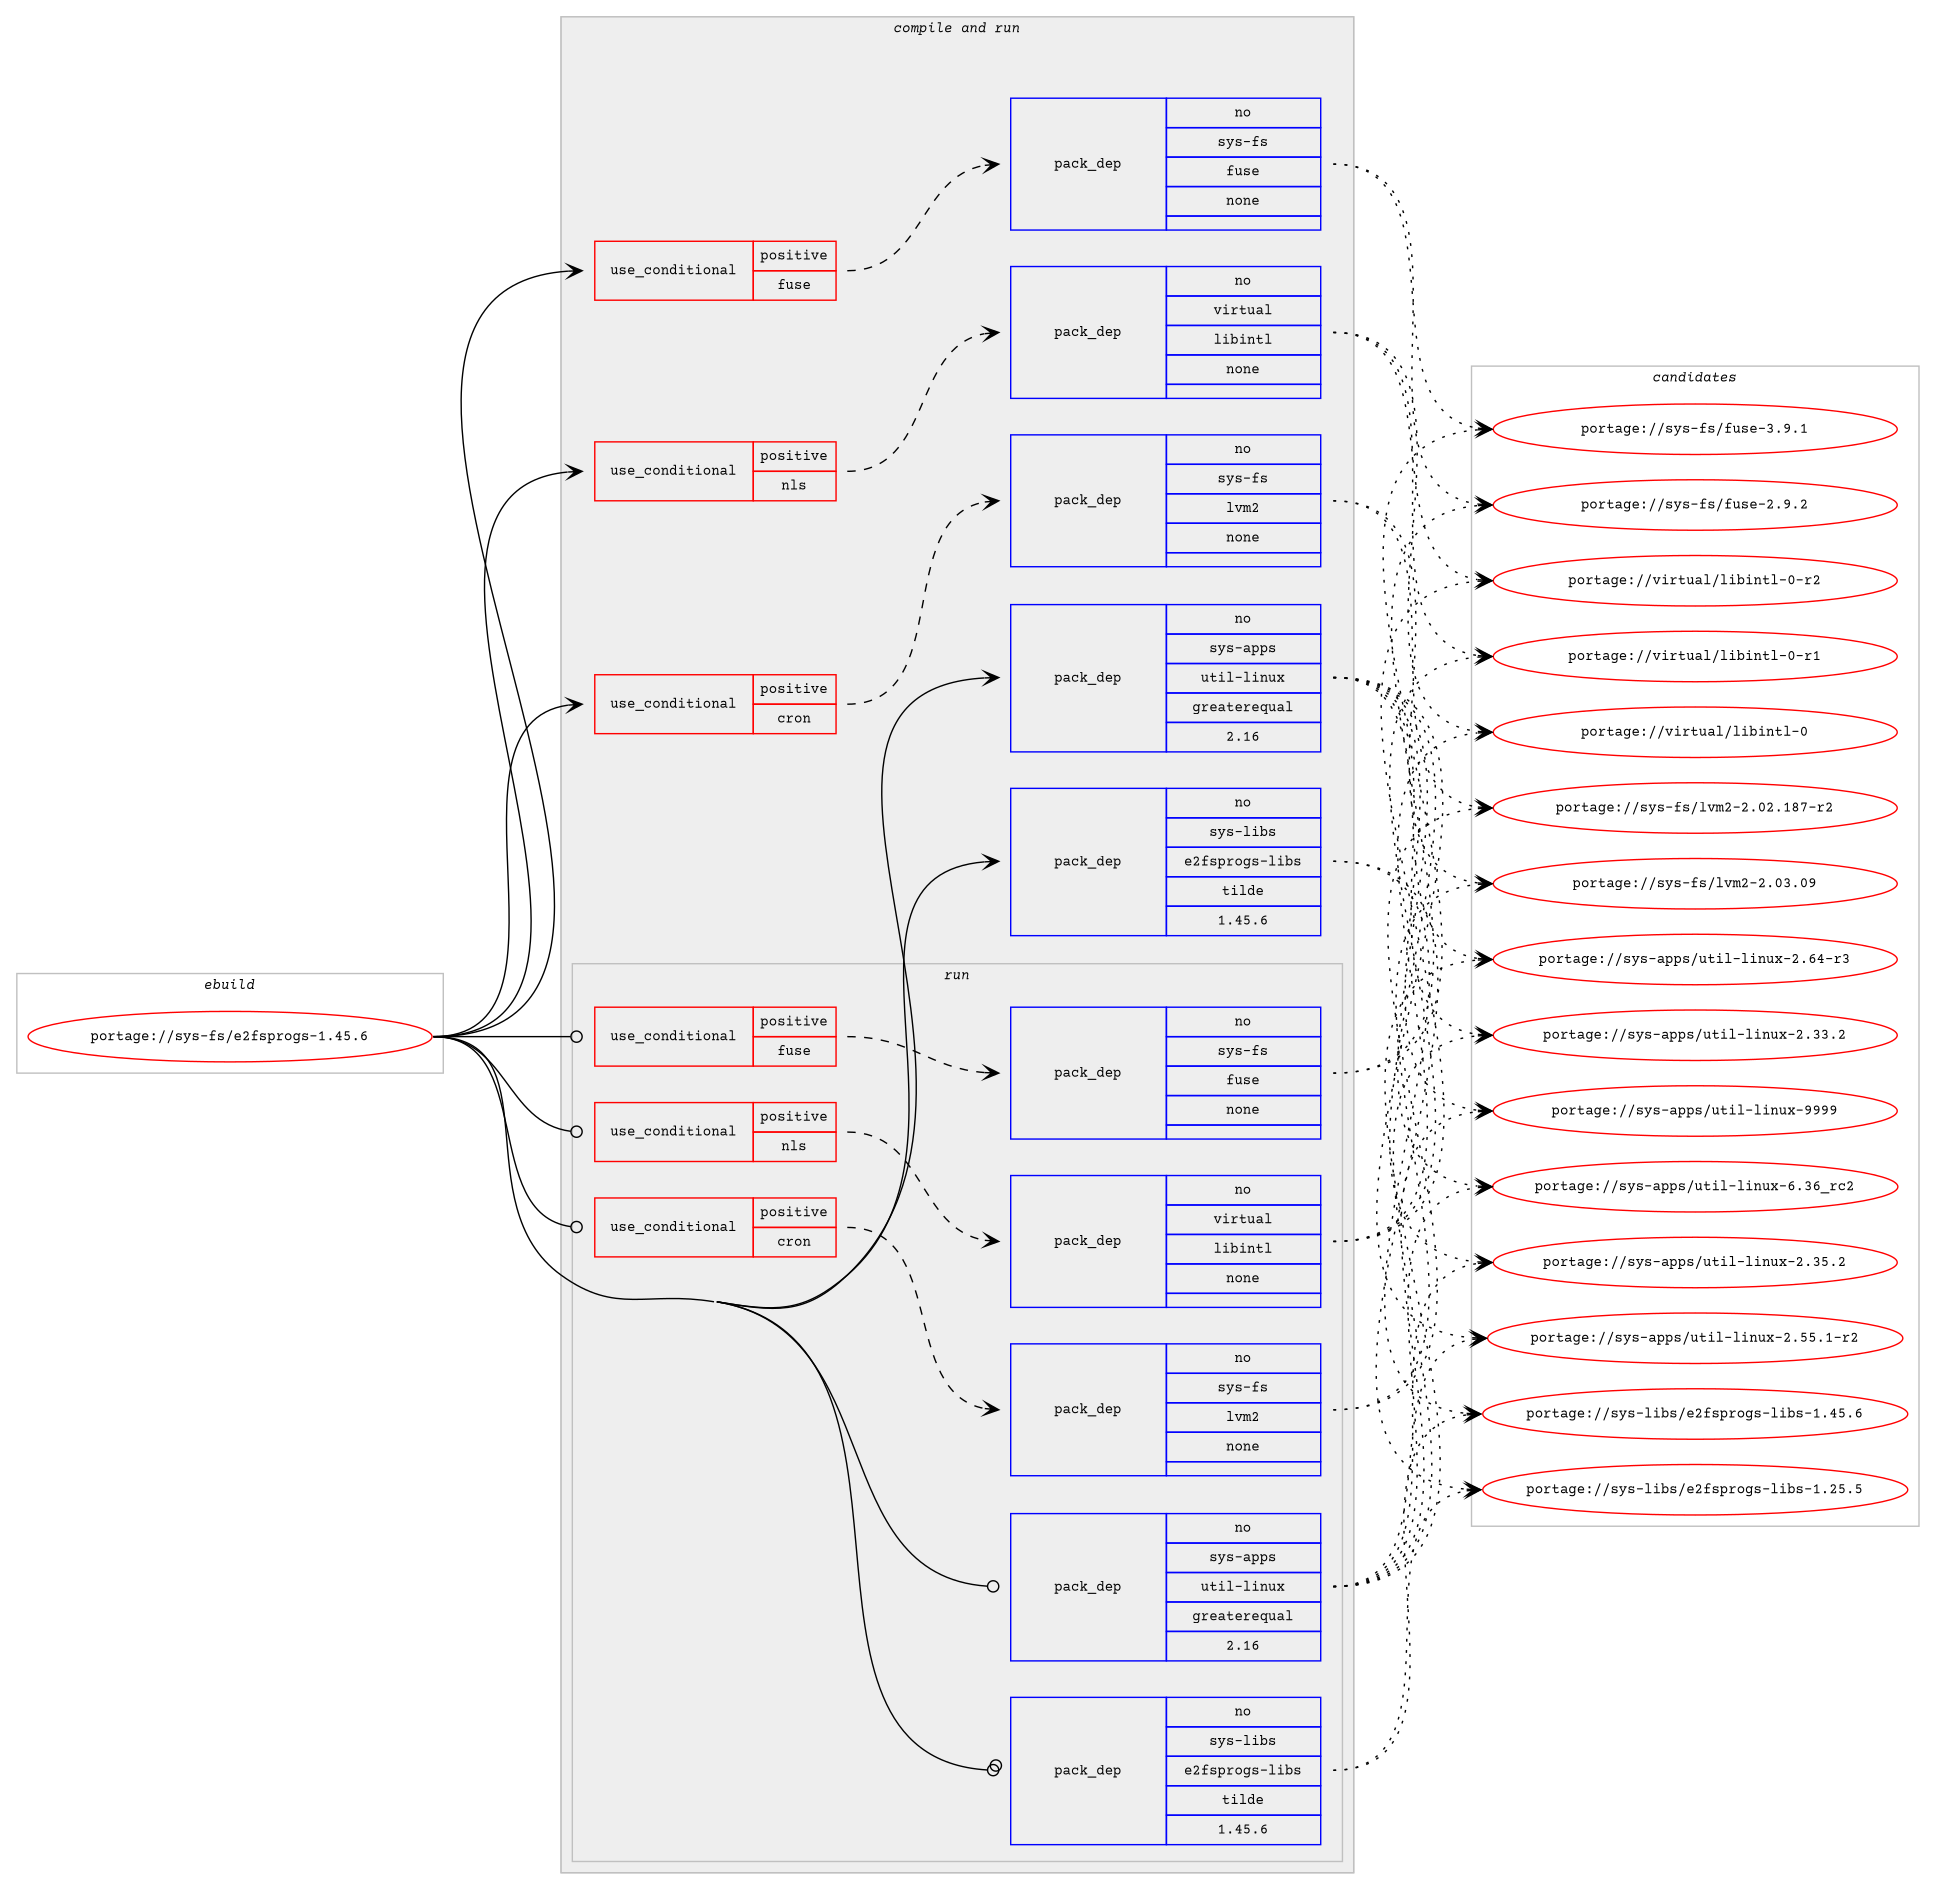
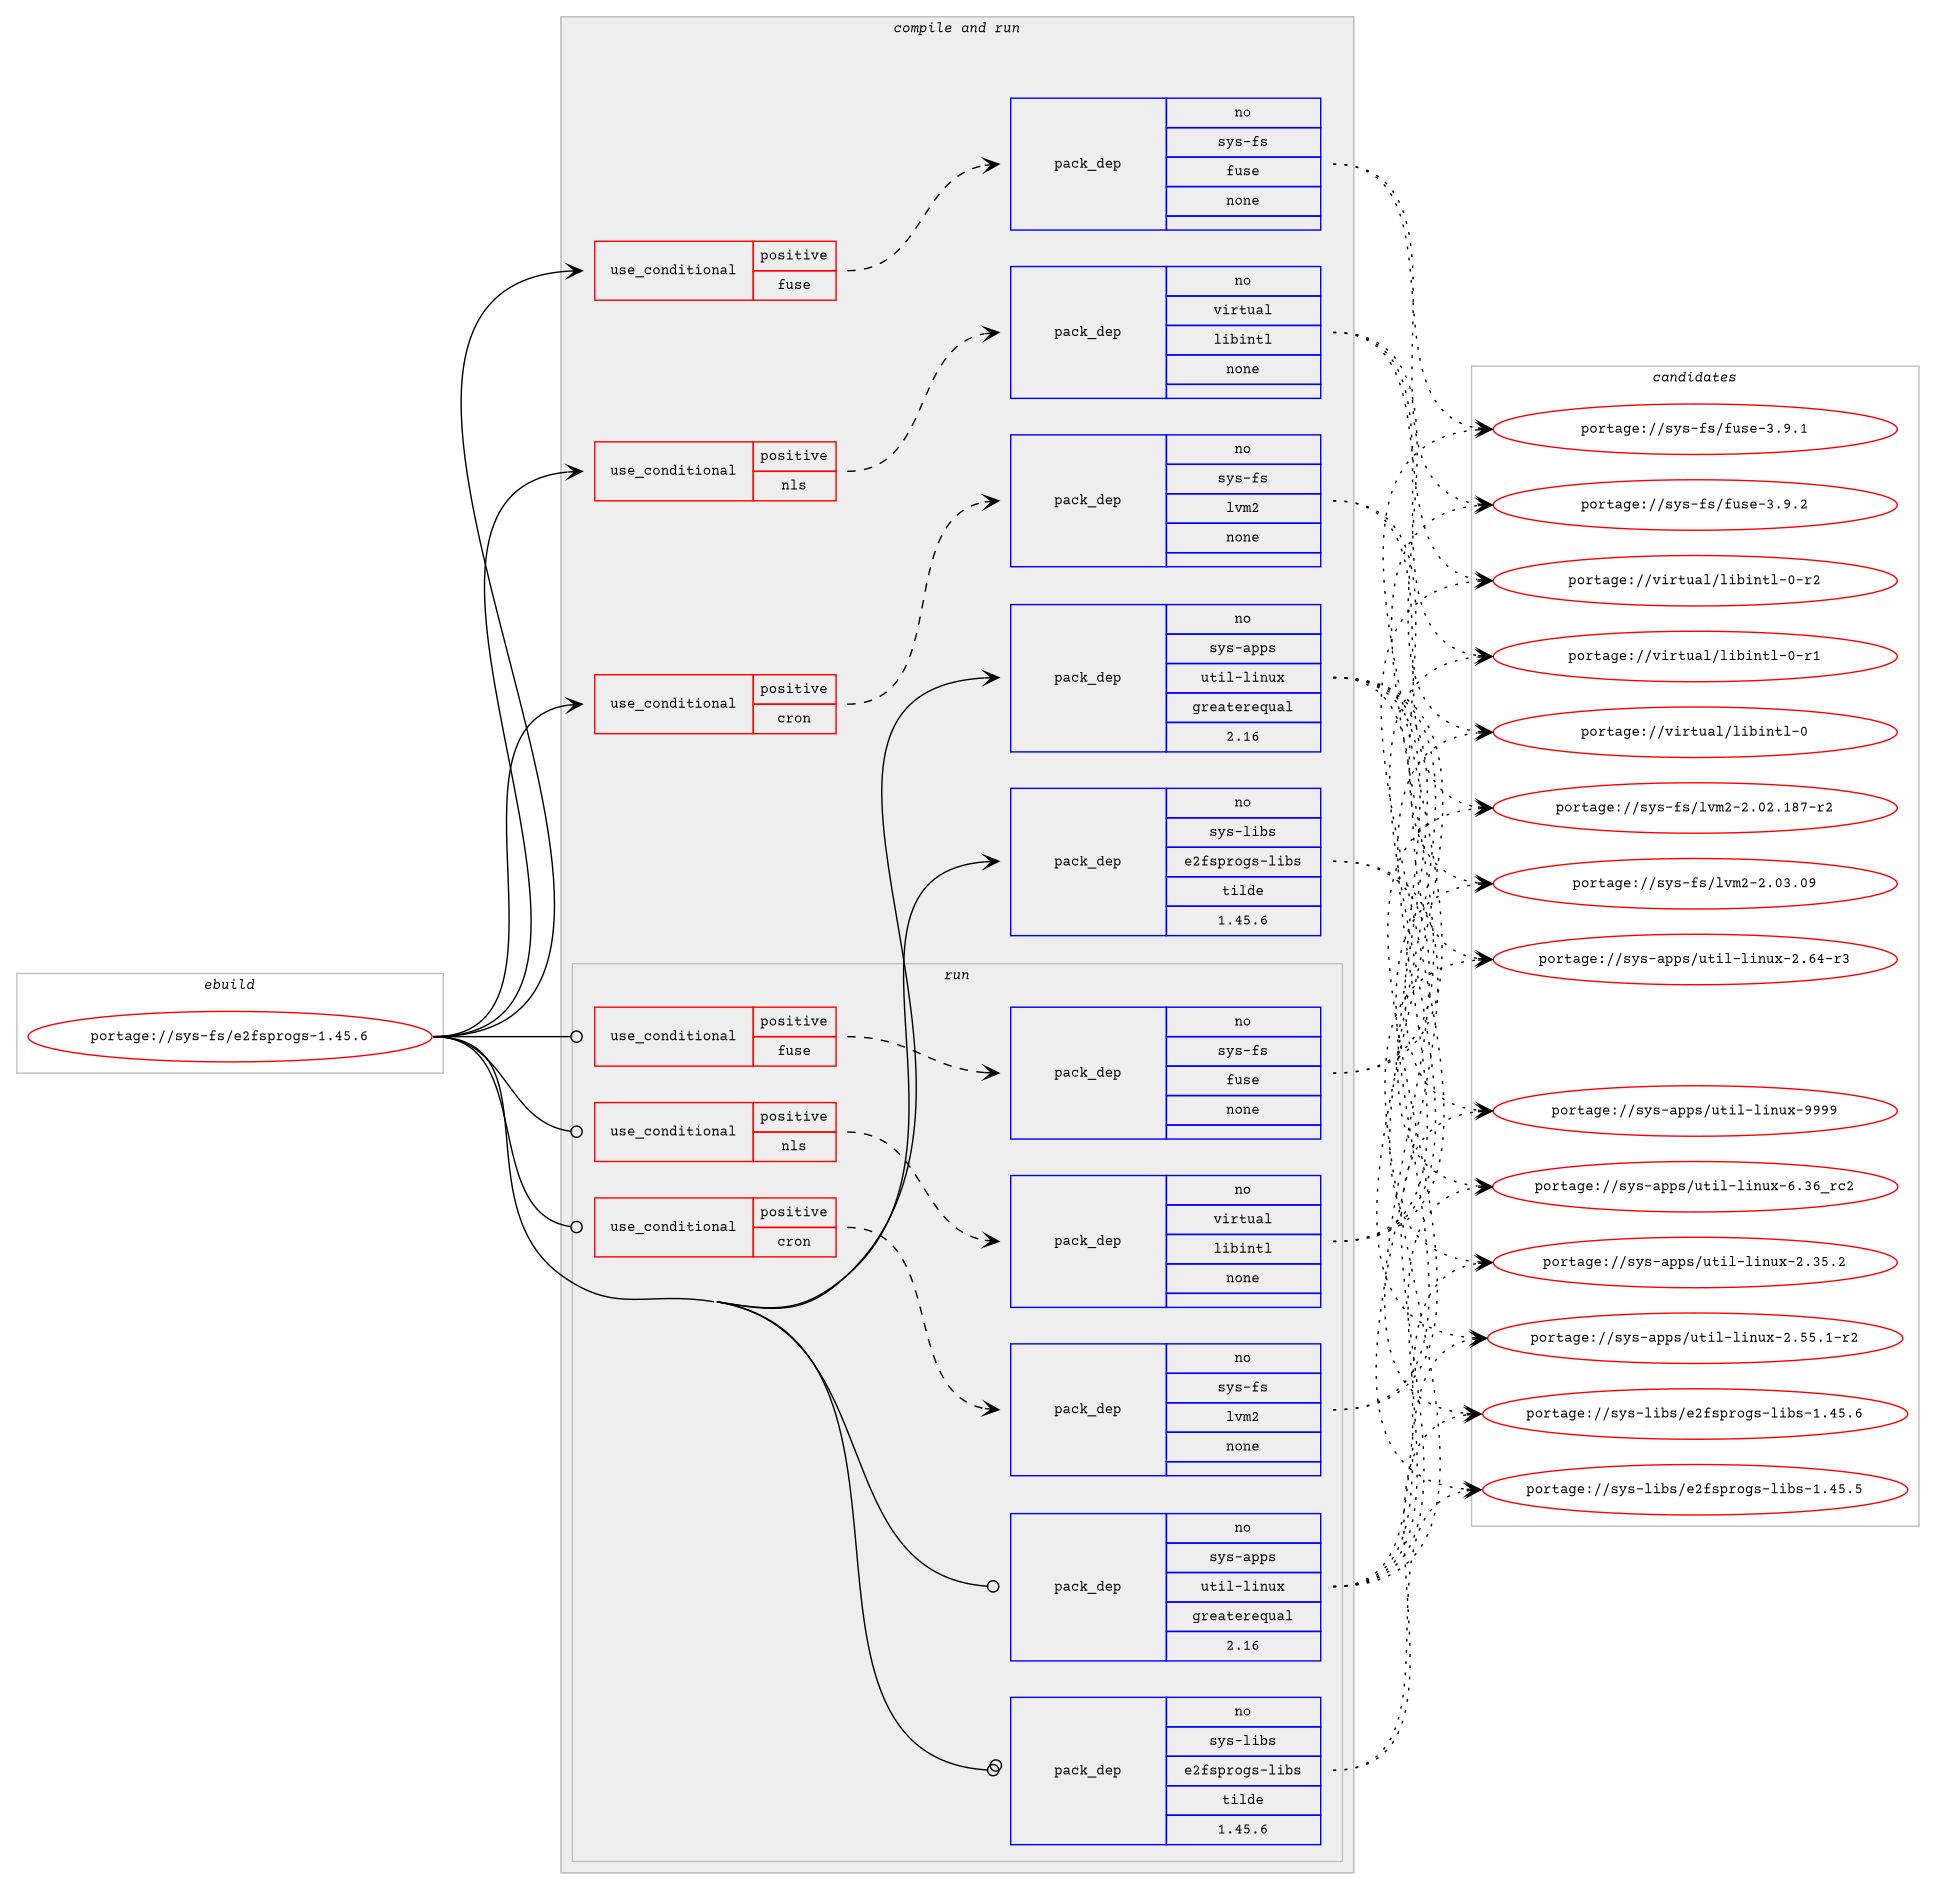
node "portage://sys-fs/fuse-2.9.2": label "portage://sys-fs/fuse-2.9.2" -> "portage://sys-fs/fuse-3.9.2"
node "portage://sys-apps/util-linux-2.33.2": removed
node "portage://sys-libs/e2fsprogs-libs-1.25.5": label "portage://sys-libs/e2fsprogs-libs-1.25.5" -> "portage://sys-libs/e2fsprogs-libs-1.45.5"
